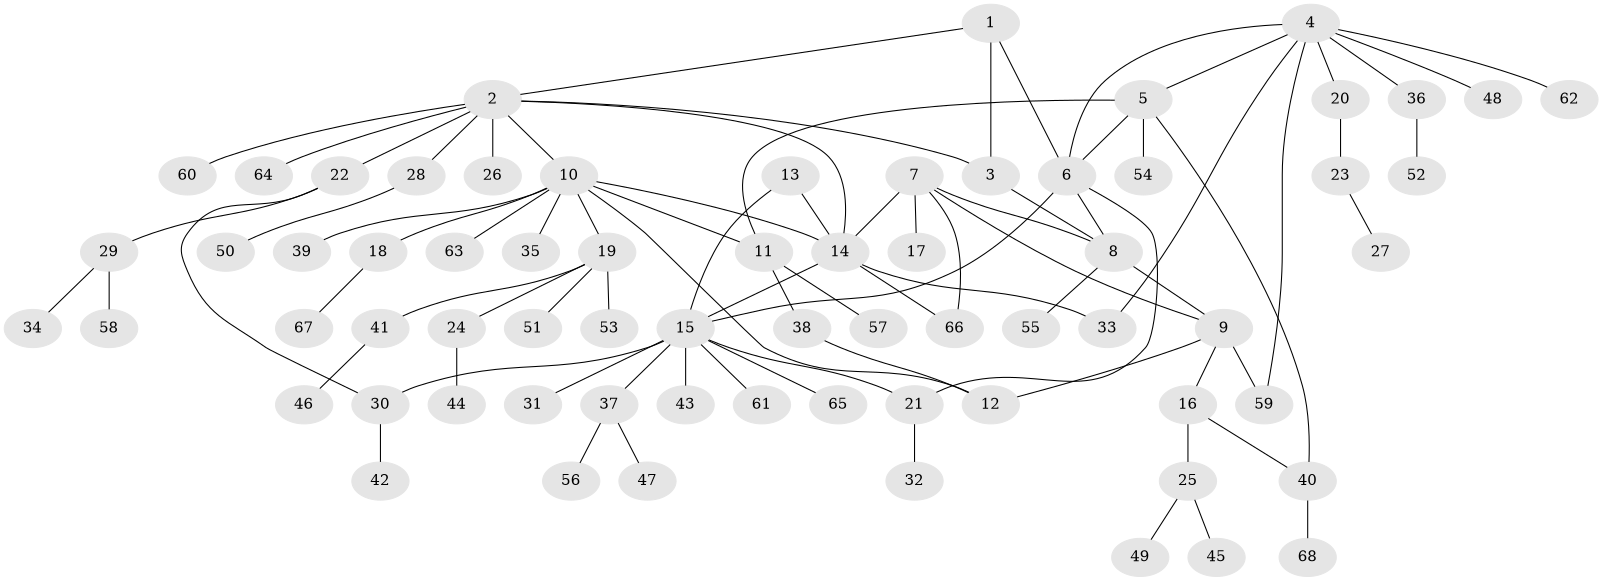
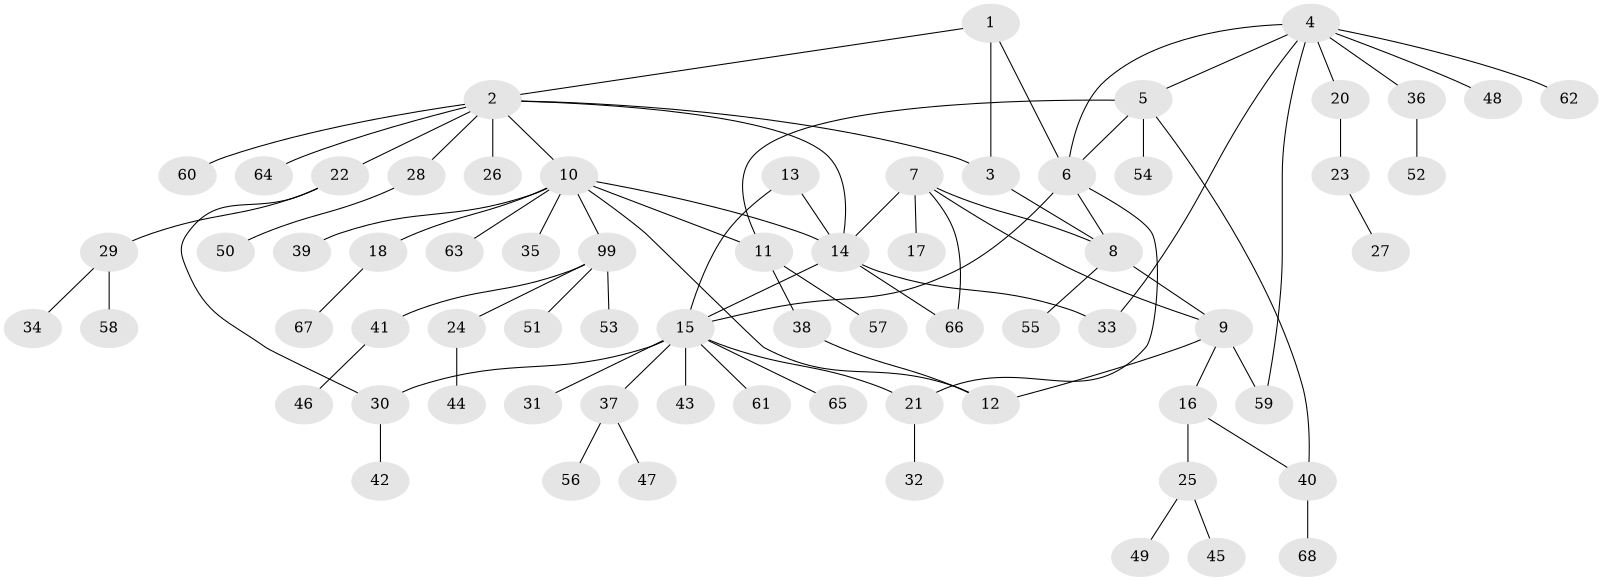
node "19": label "19" -> "99"
